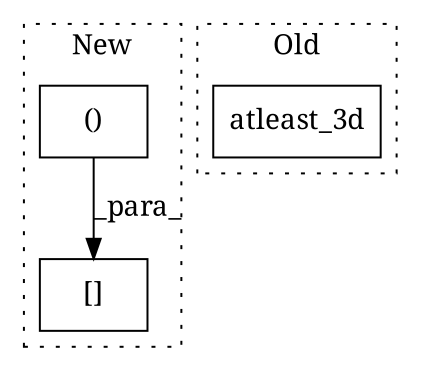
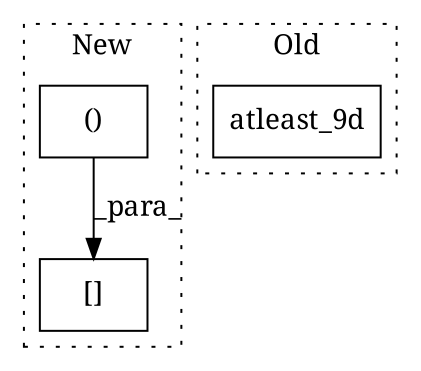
node "atleast_3d": label "atleast_3d" -> "atleast_9d"
